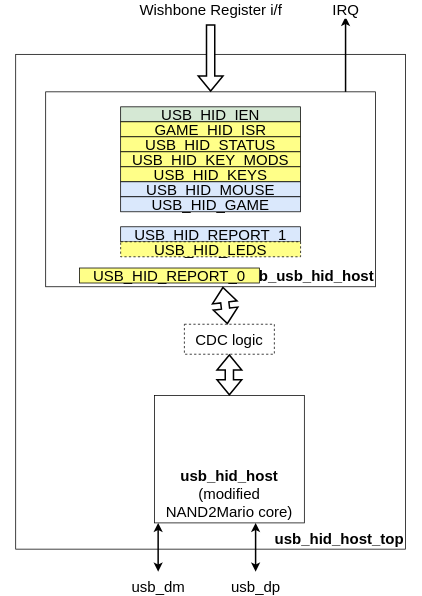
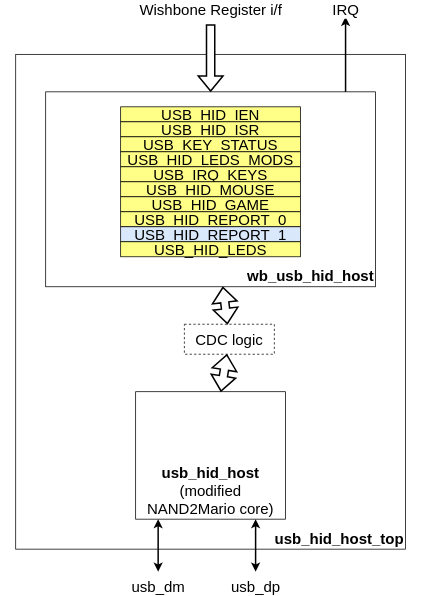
node "USB_HID_IEN": fillcolor #d5e8d4 -> #ffff88
node "GAME_HID_ISR": label "GAME_HID_ISR" -> "USB_HID_ISR"
node "USB_HID_STATUS": label "USB_HID_STATUS" -> "USB_KEY_STATUS"
node "USB_HID_KEY_MODS": label "USB_HID_KEY_MODS" -> "USB_HID_LEDS_MODS"
node "USB_HID_KEYS": label "USB_HID_KEYS" -> "USB_IRQ_KEYS"
node "USB_HID_MOUSE": fillcolor #dae8fc -> #ffff88
node "USB_HID_GAME": fillcolor #dae8fc -> #ffff88
node "USB_HID_LEDS": style dashed -> solid
node "USB_HID_REPORT_0": moved (169, 276) -> (210, 219)
node "usb_hid_host (modified NAND2Mario core)": moved (229, 459) -> (210, 456)
